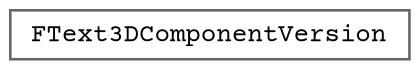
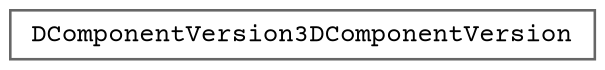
node "FText3DComponentVersion": label "FText3DComponentVersion" -> "DComponentVersion3DComponentVersion"
